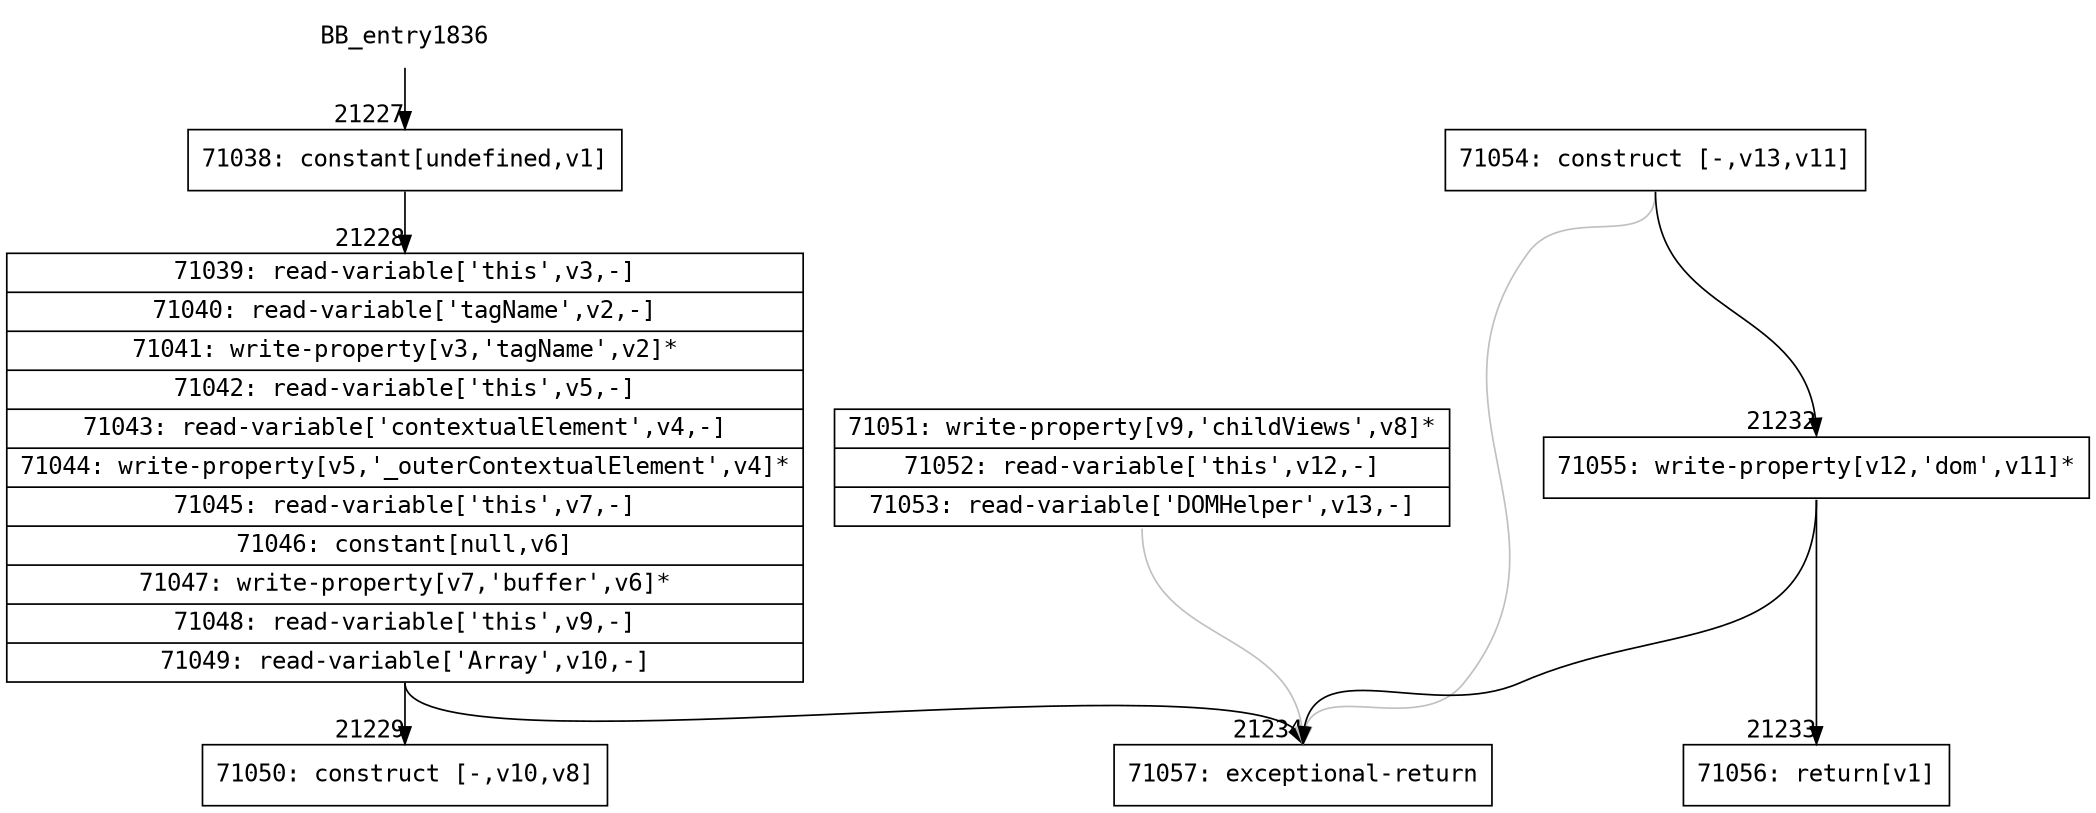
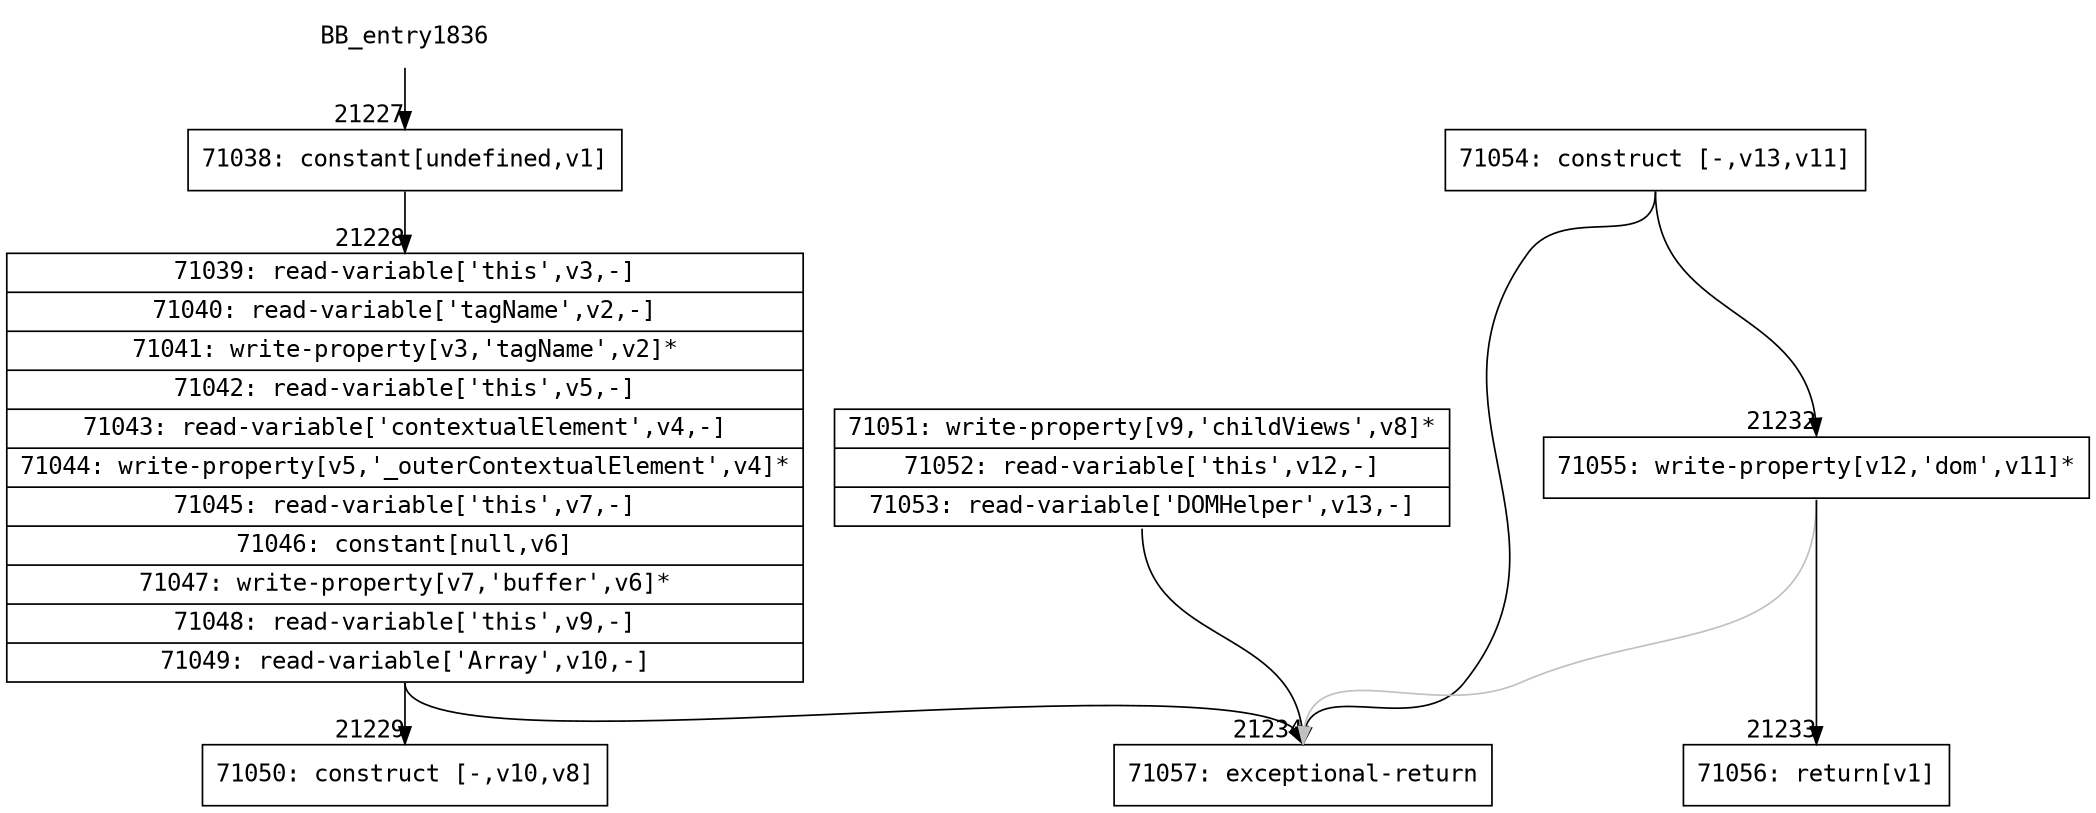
edge "71054: construct [-,v13,v11]" -> "71057: exceptional-return": color gray -> black
edge "71051: write-property[v9,'childViews',v8]*" -> "71057: exceptional-return": color gray -> black
edge "71055: write-property[v12,'dom',v11]*" -> "71057: exceptional-return": color black -> gray
